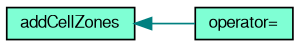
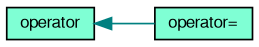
node "addCellZones": label "addCellZones" -> "operator"
